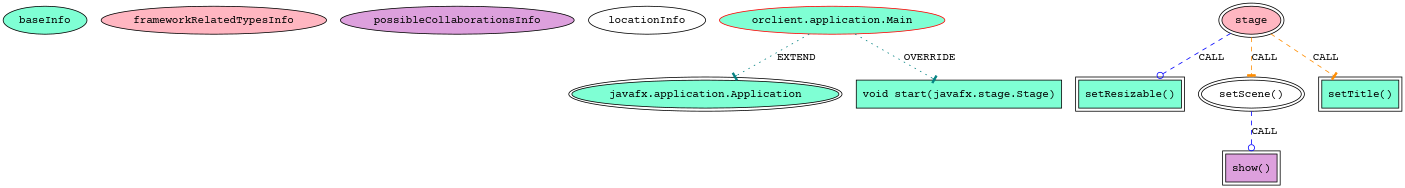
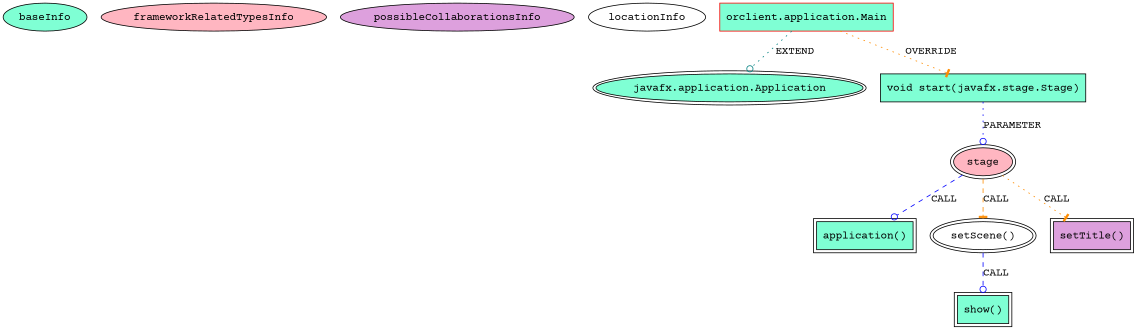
node "orclient.application.Main": shape ellipse -> box
edge "stage" -> "setTitle()": style dashed -> dotted
edge "orclient.application.Main" -> "javafx.application.Application": arrowhead tee -> odot
edge "orclient.application.Main" -> "void start(javafx.stage.Stage)": color teal -> darkorange
node "setResizable()": label "setResizable()" -> "application()"
node "setTitle()": fillcolor aquamarine -> plum
edge "void start(javafx.stage.Stage)" -> "stage": added, label "PARAMETER"
node "show()": fillcolor plum -> aquamarine
